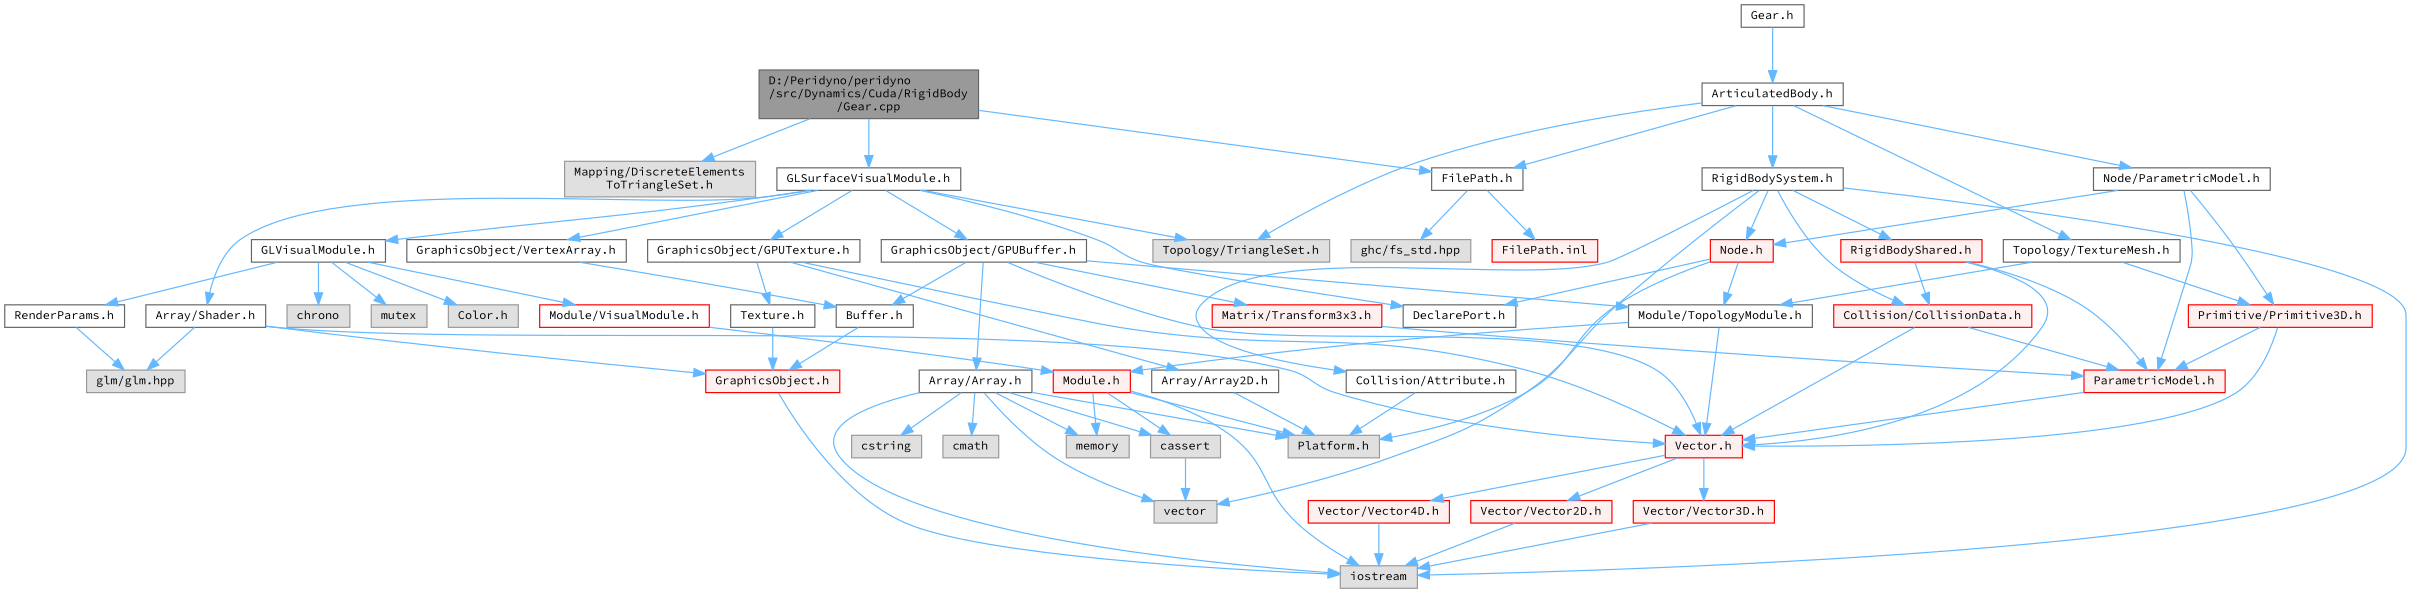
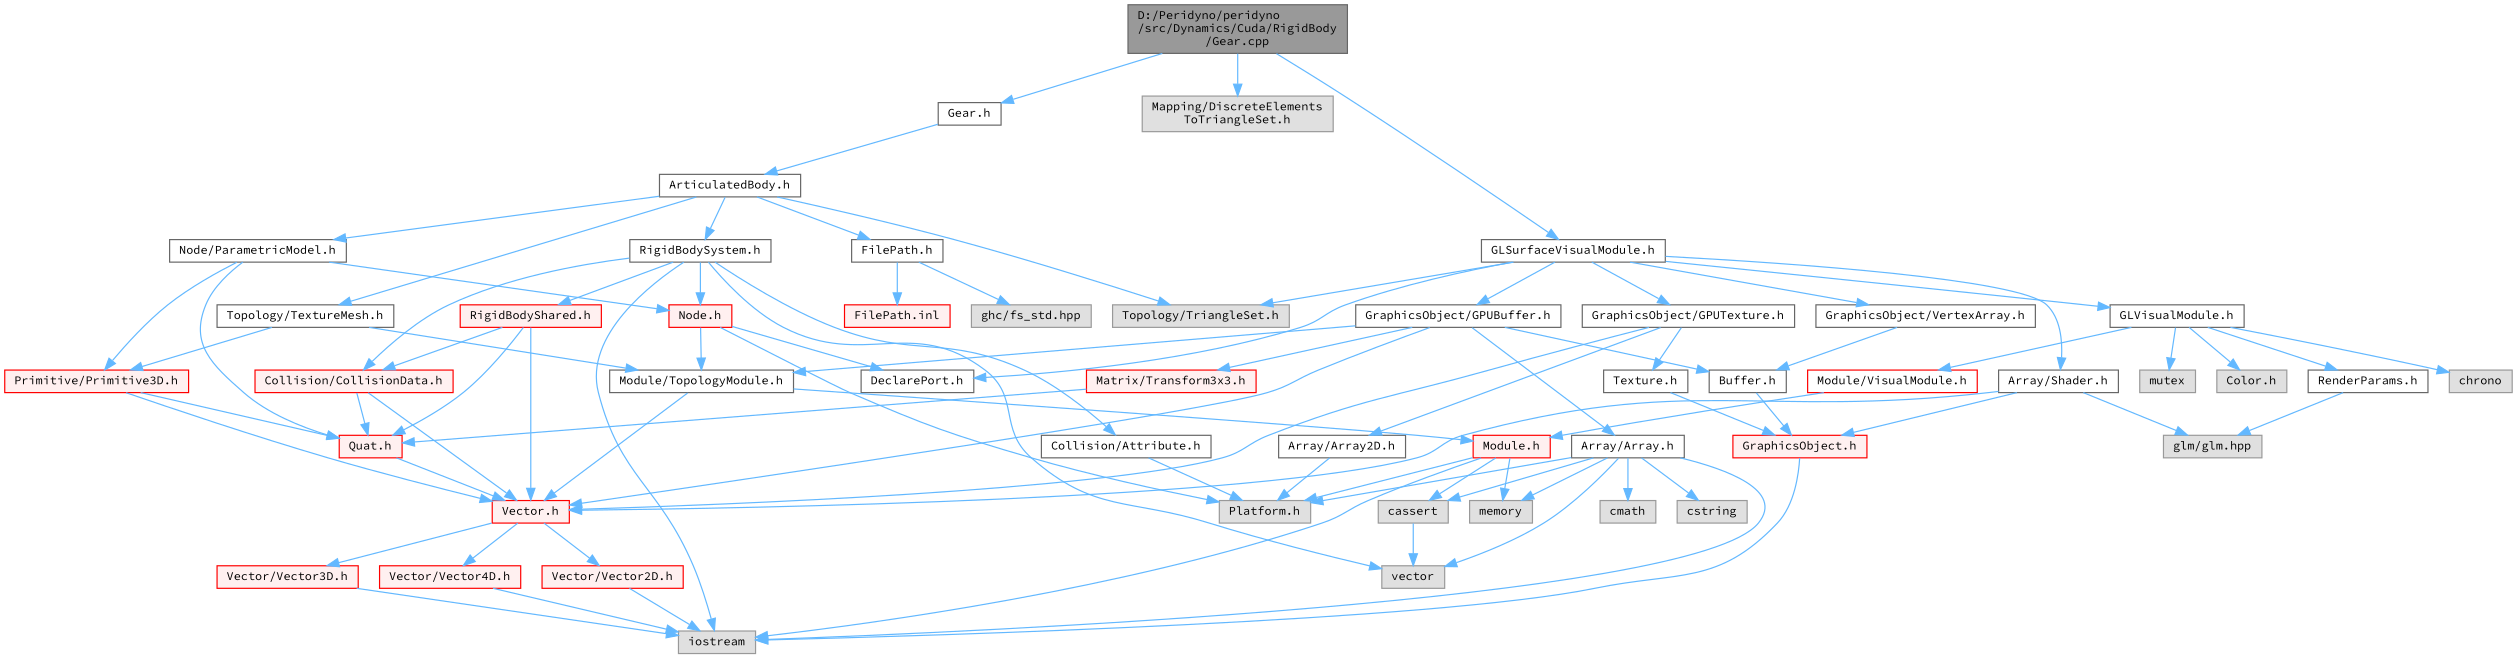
edge "D:/Peridyno/peridyno /src/Dynamics/Cuda/RigidBody /Gear.cpp" -> "FilePath.h": now "D:/Peridyno/peridyno /src/Dynamics/Cuda/RigidBody /Gear.cpp" -> "Gear.h"
node "ParametricModel.h": label "ParametricModel.h" -> "Quat.h"
